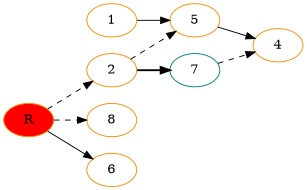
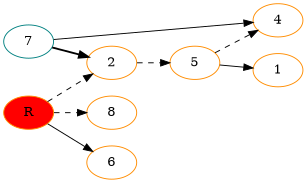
edge "1" -> "5": reversed
edge "5" -> "4": style solid -> dashed
edge "7" -> "4": style dashed -> solid
edge "2" -> "7": reversed
